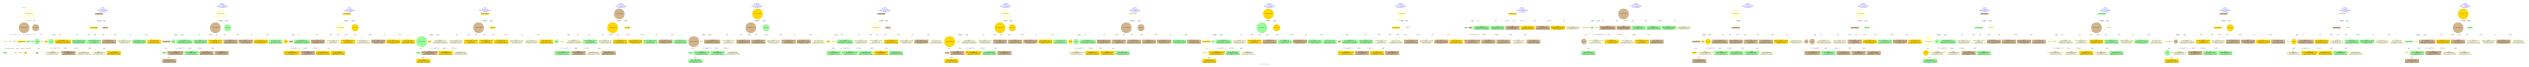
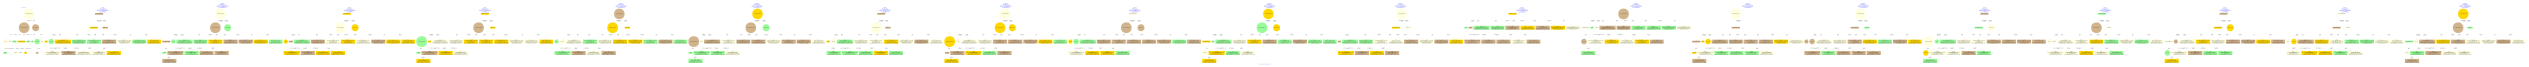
node "dimensions": fillcolor lightyellow -> palegreen
